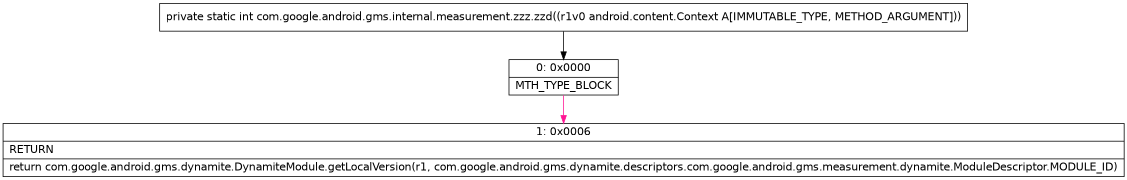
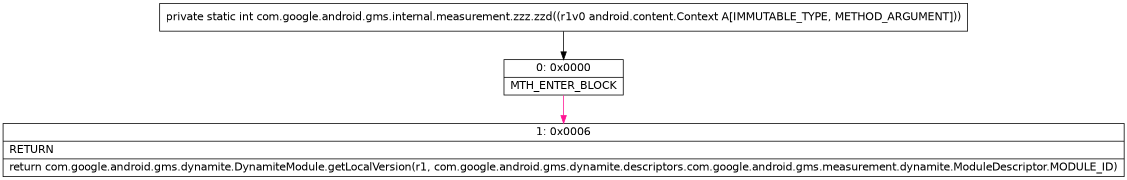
node "0: 0x0000": text "MTH_TYPE_BLOCK" -> "MTH_ENTER_BLOCK"
